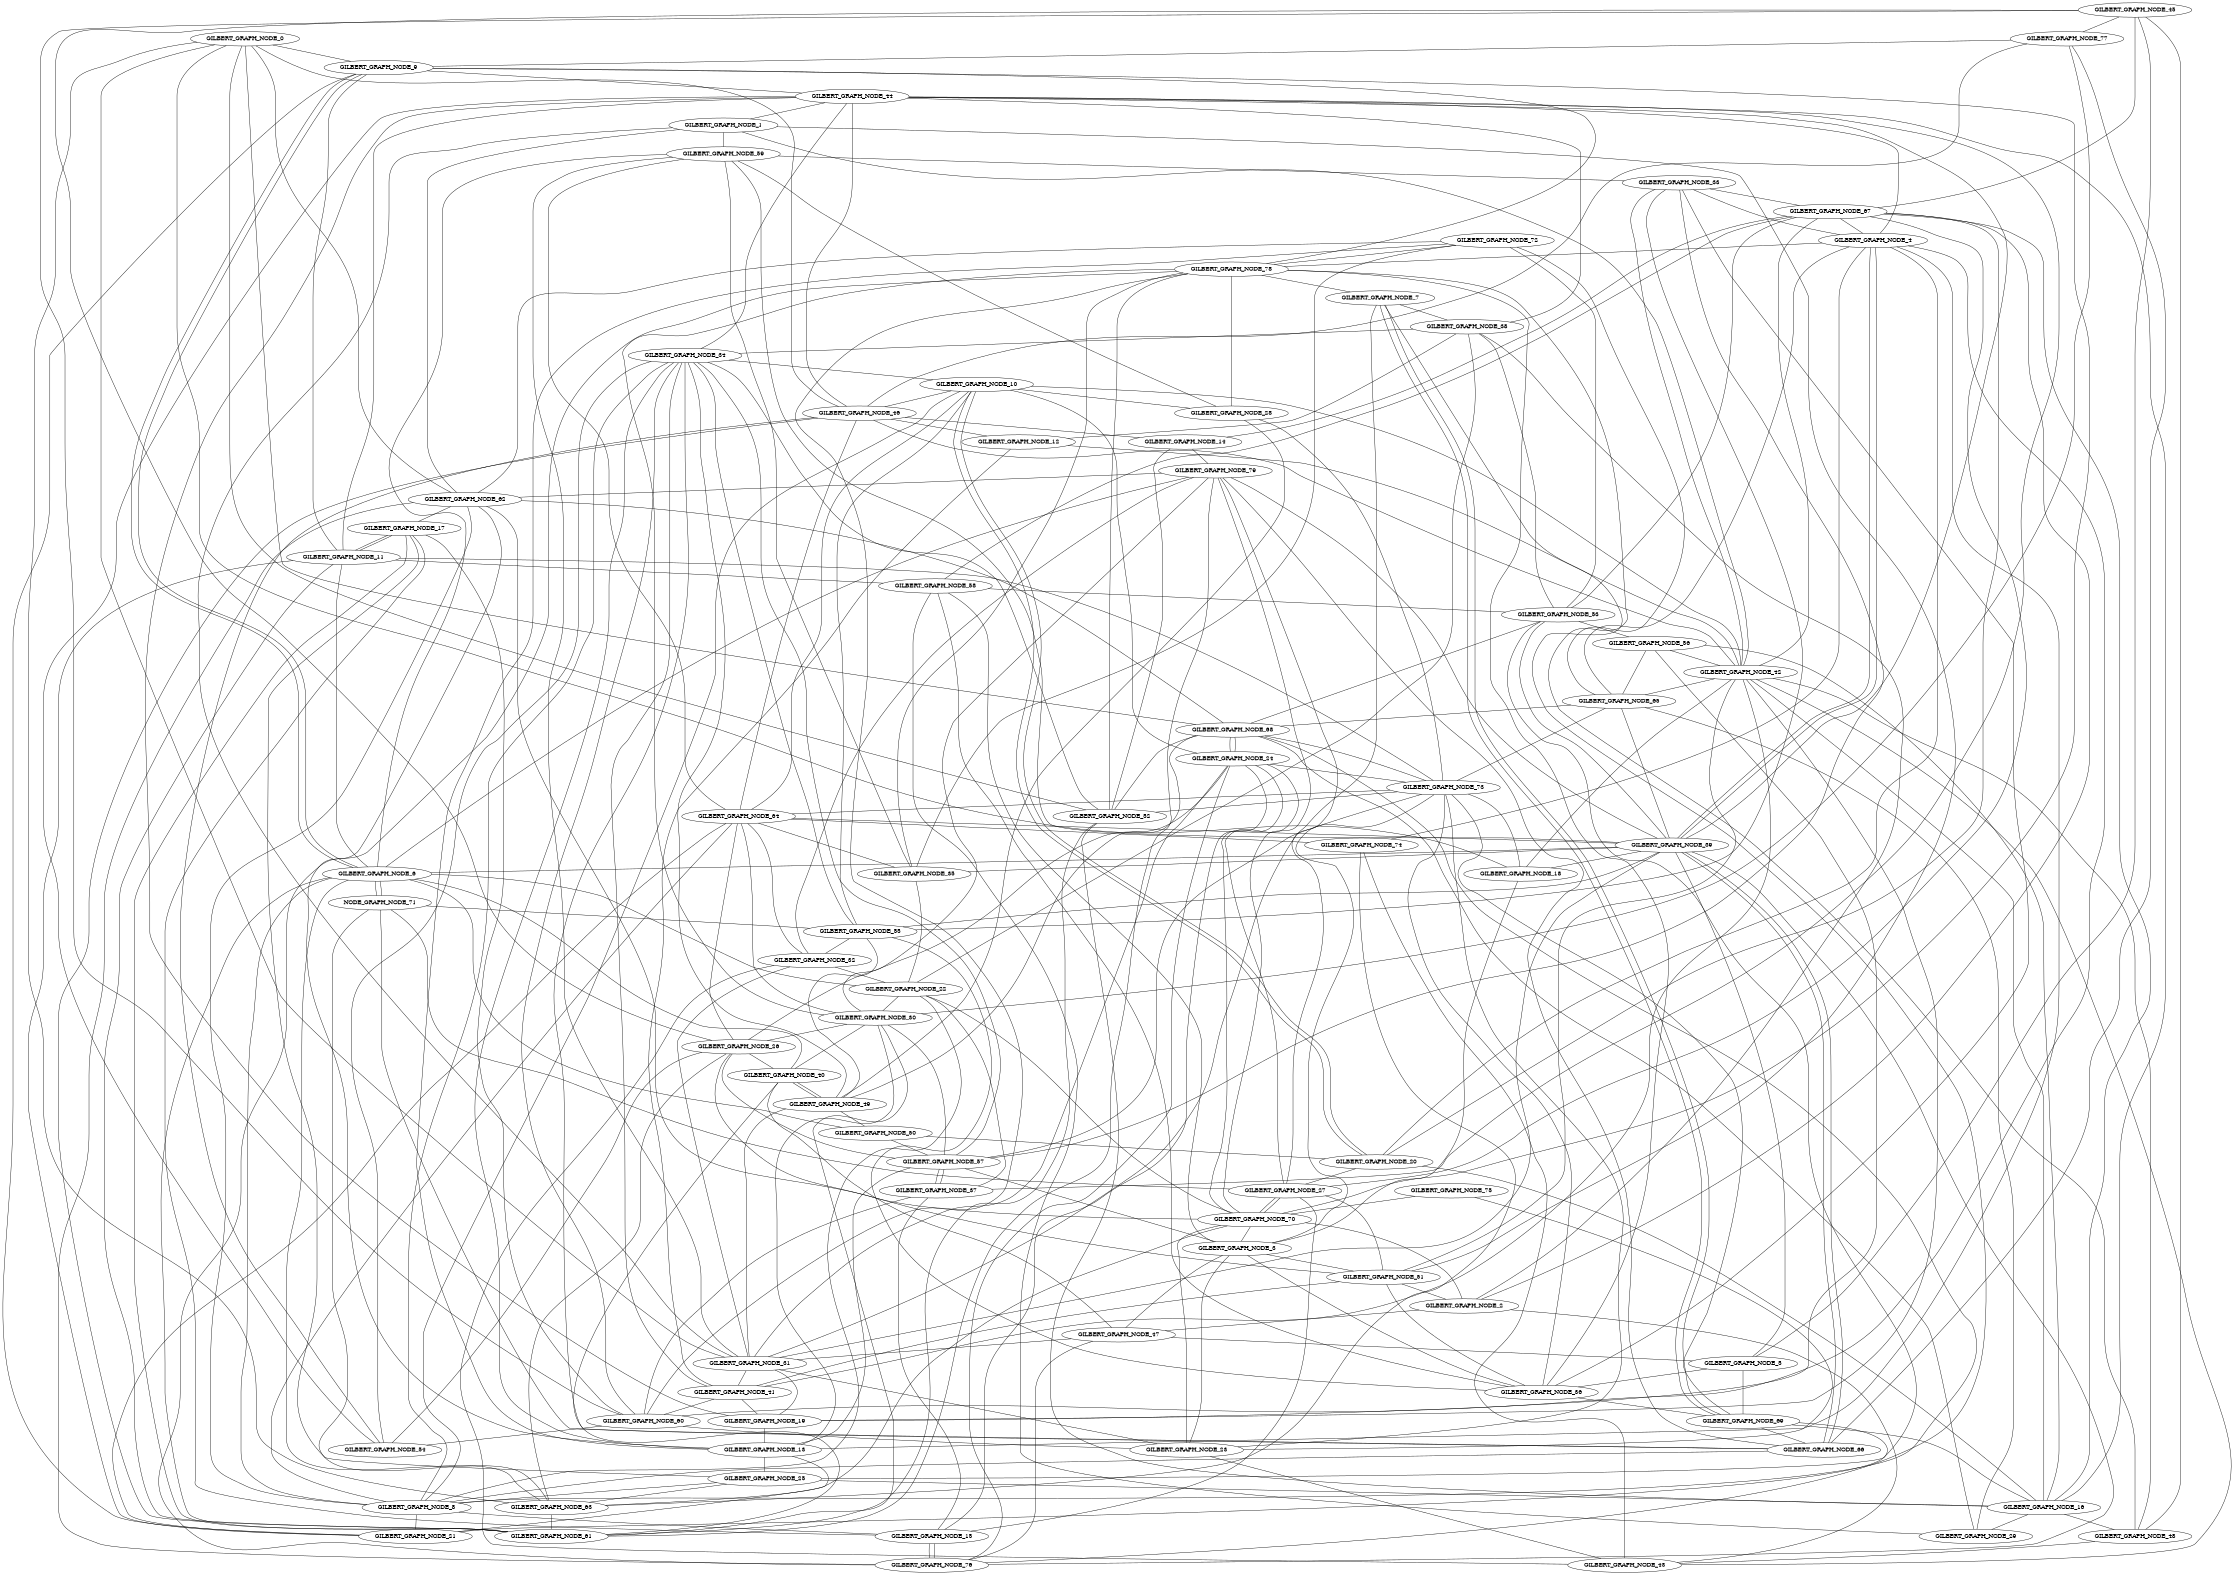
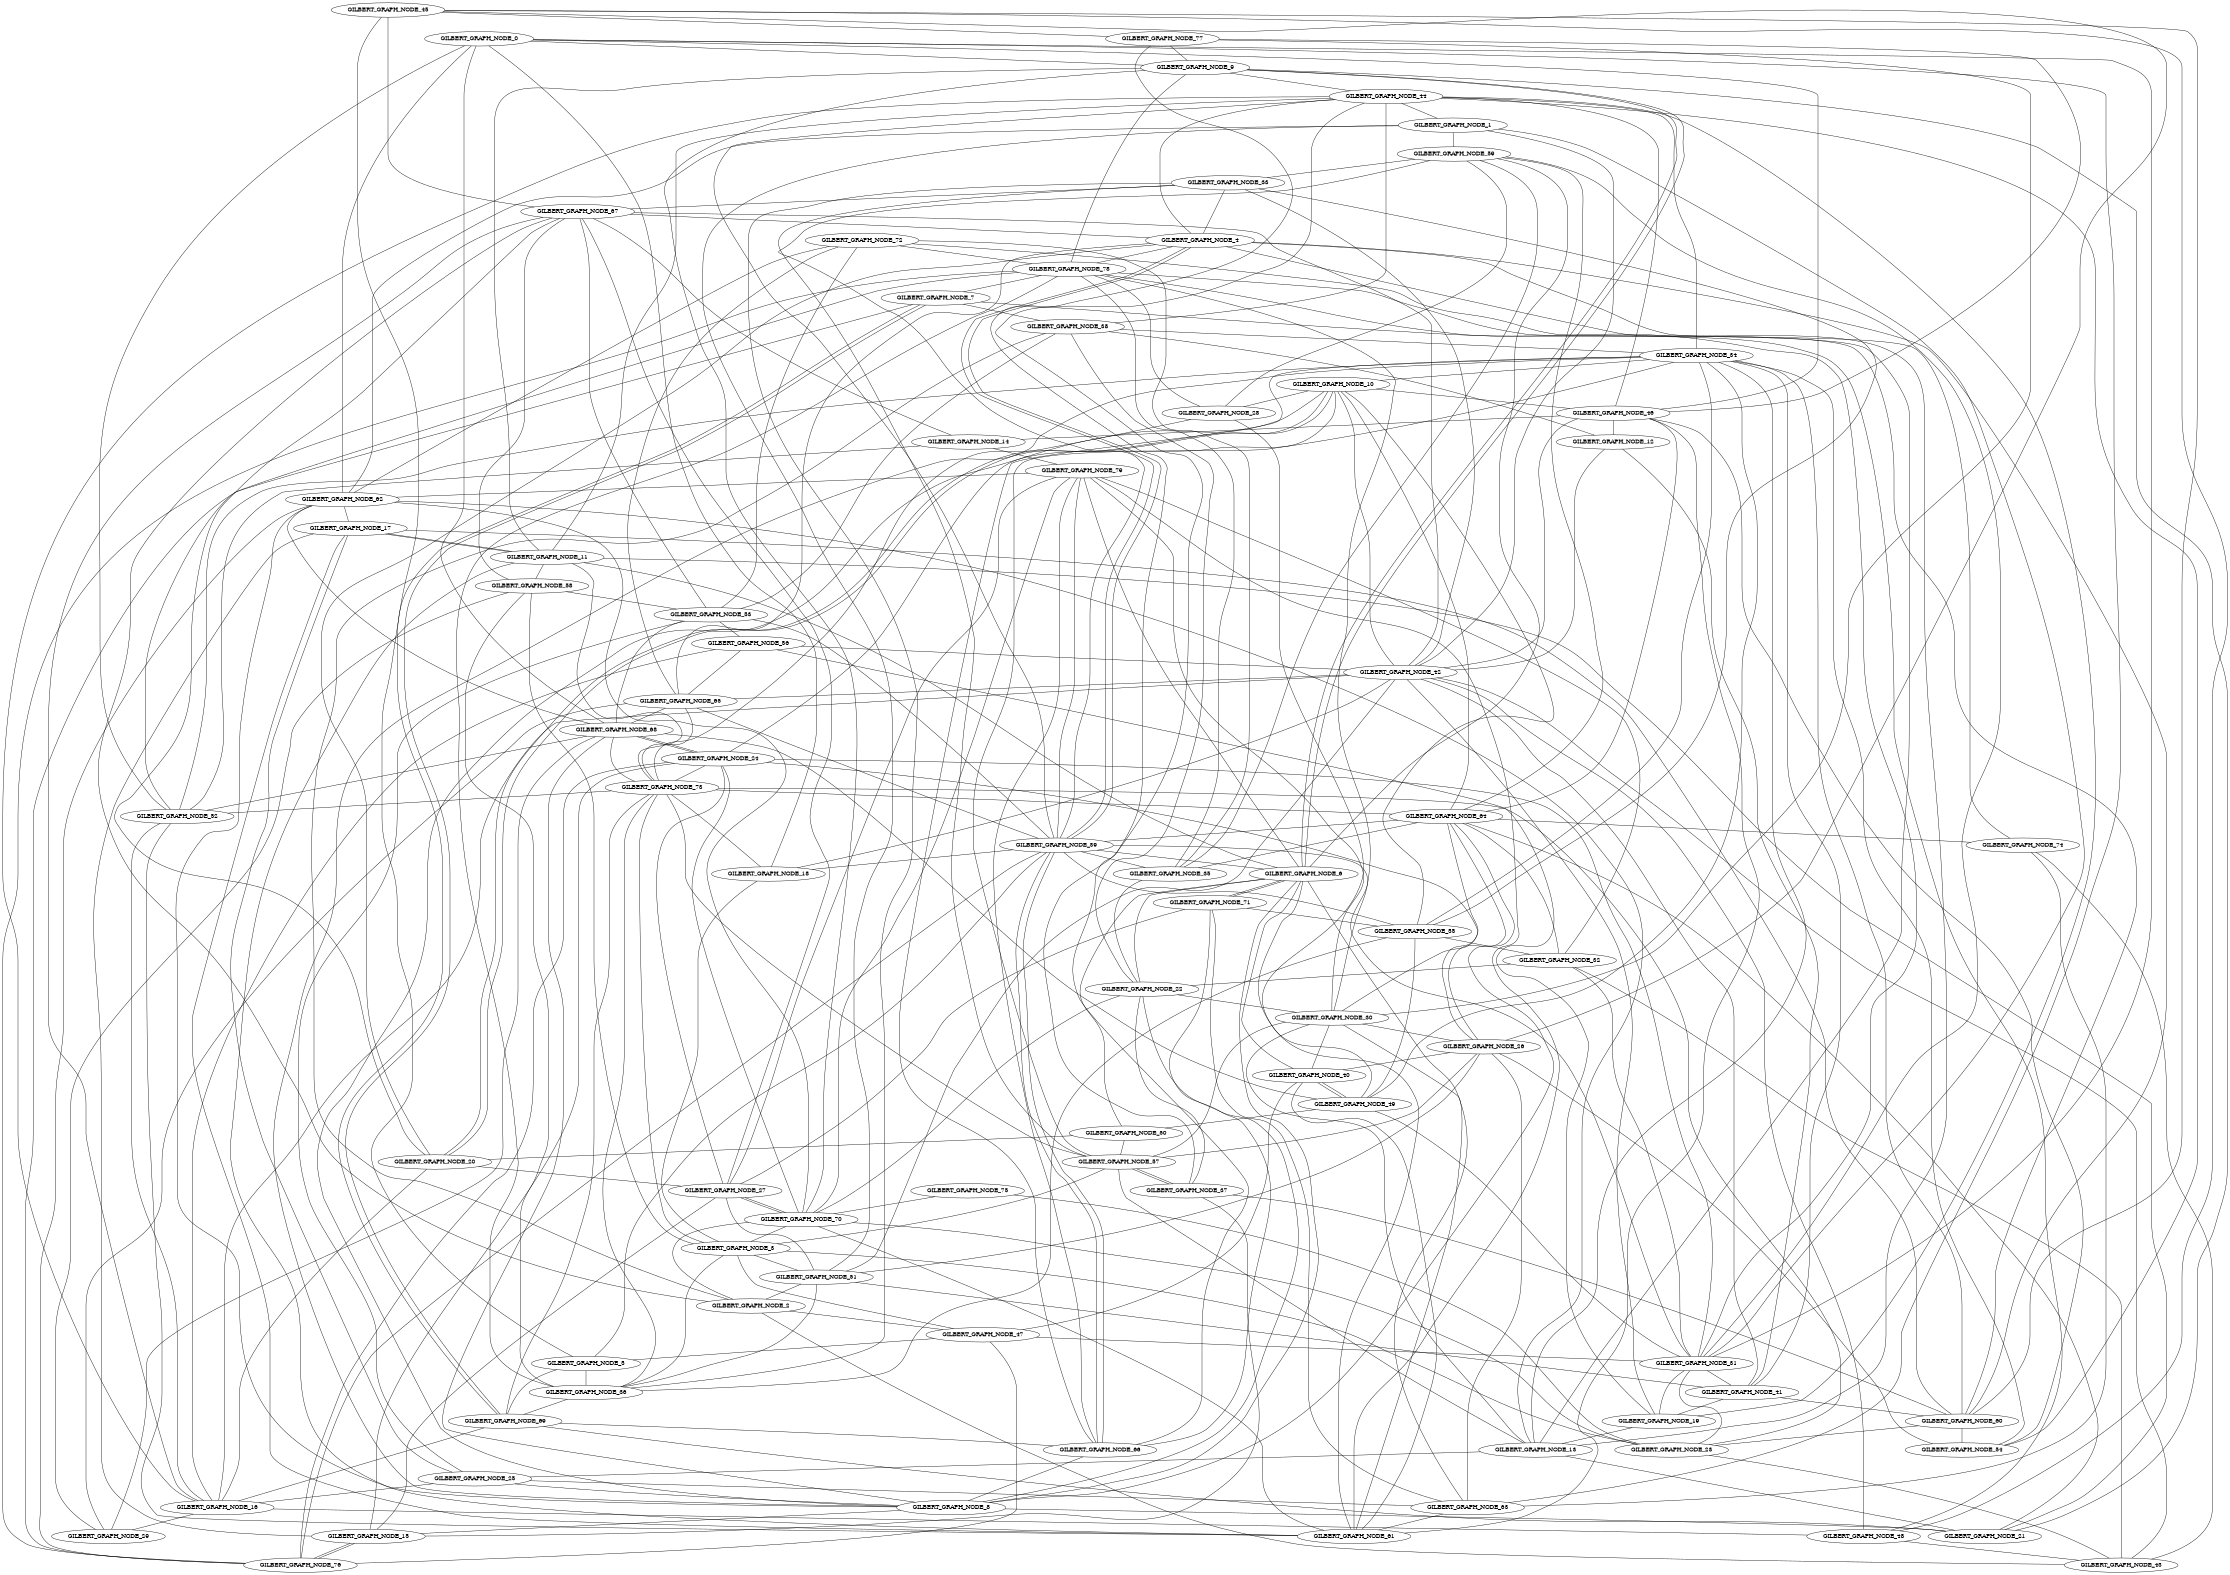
node "NODE_GRAPH_NODE_71": label "NODE_GRAPH_NODE_71" -> "GILBERT_GRAPH_NODE_71"
edge "GILBERT_GRAPH_NODE_70" -- "GILBERT_GRAPH_NODE_63": now "GILBERT_GRAPH_NODE_70" -- "GILBERT_GRAPH_NODE_61"
